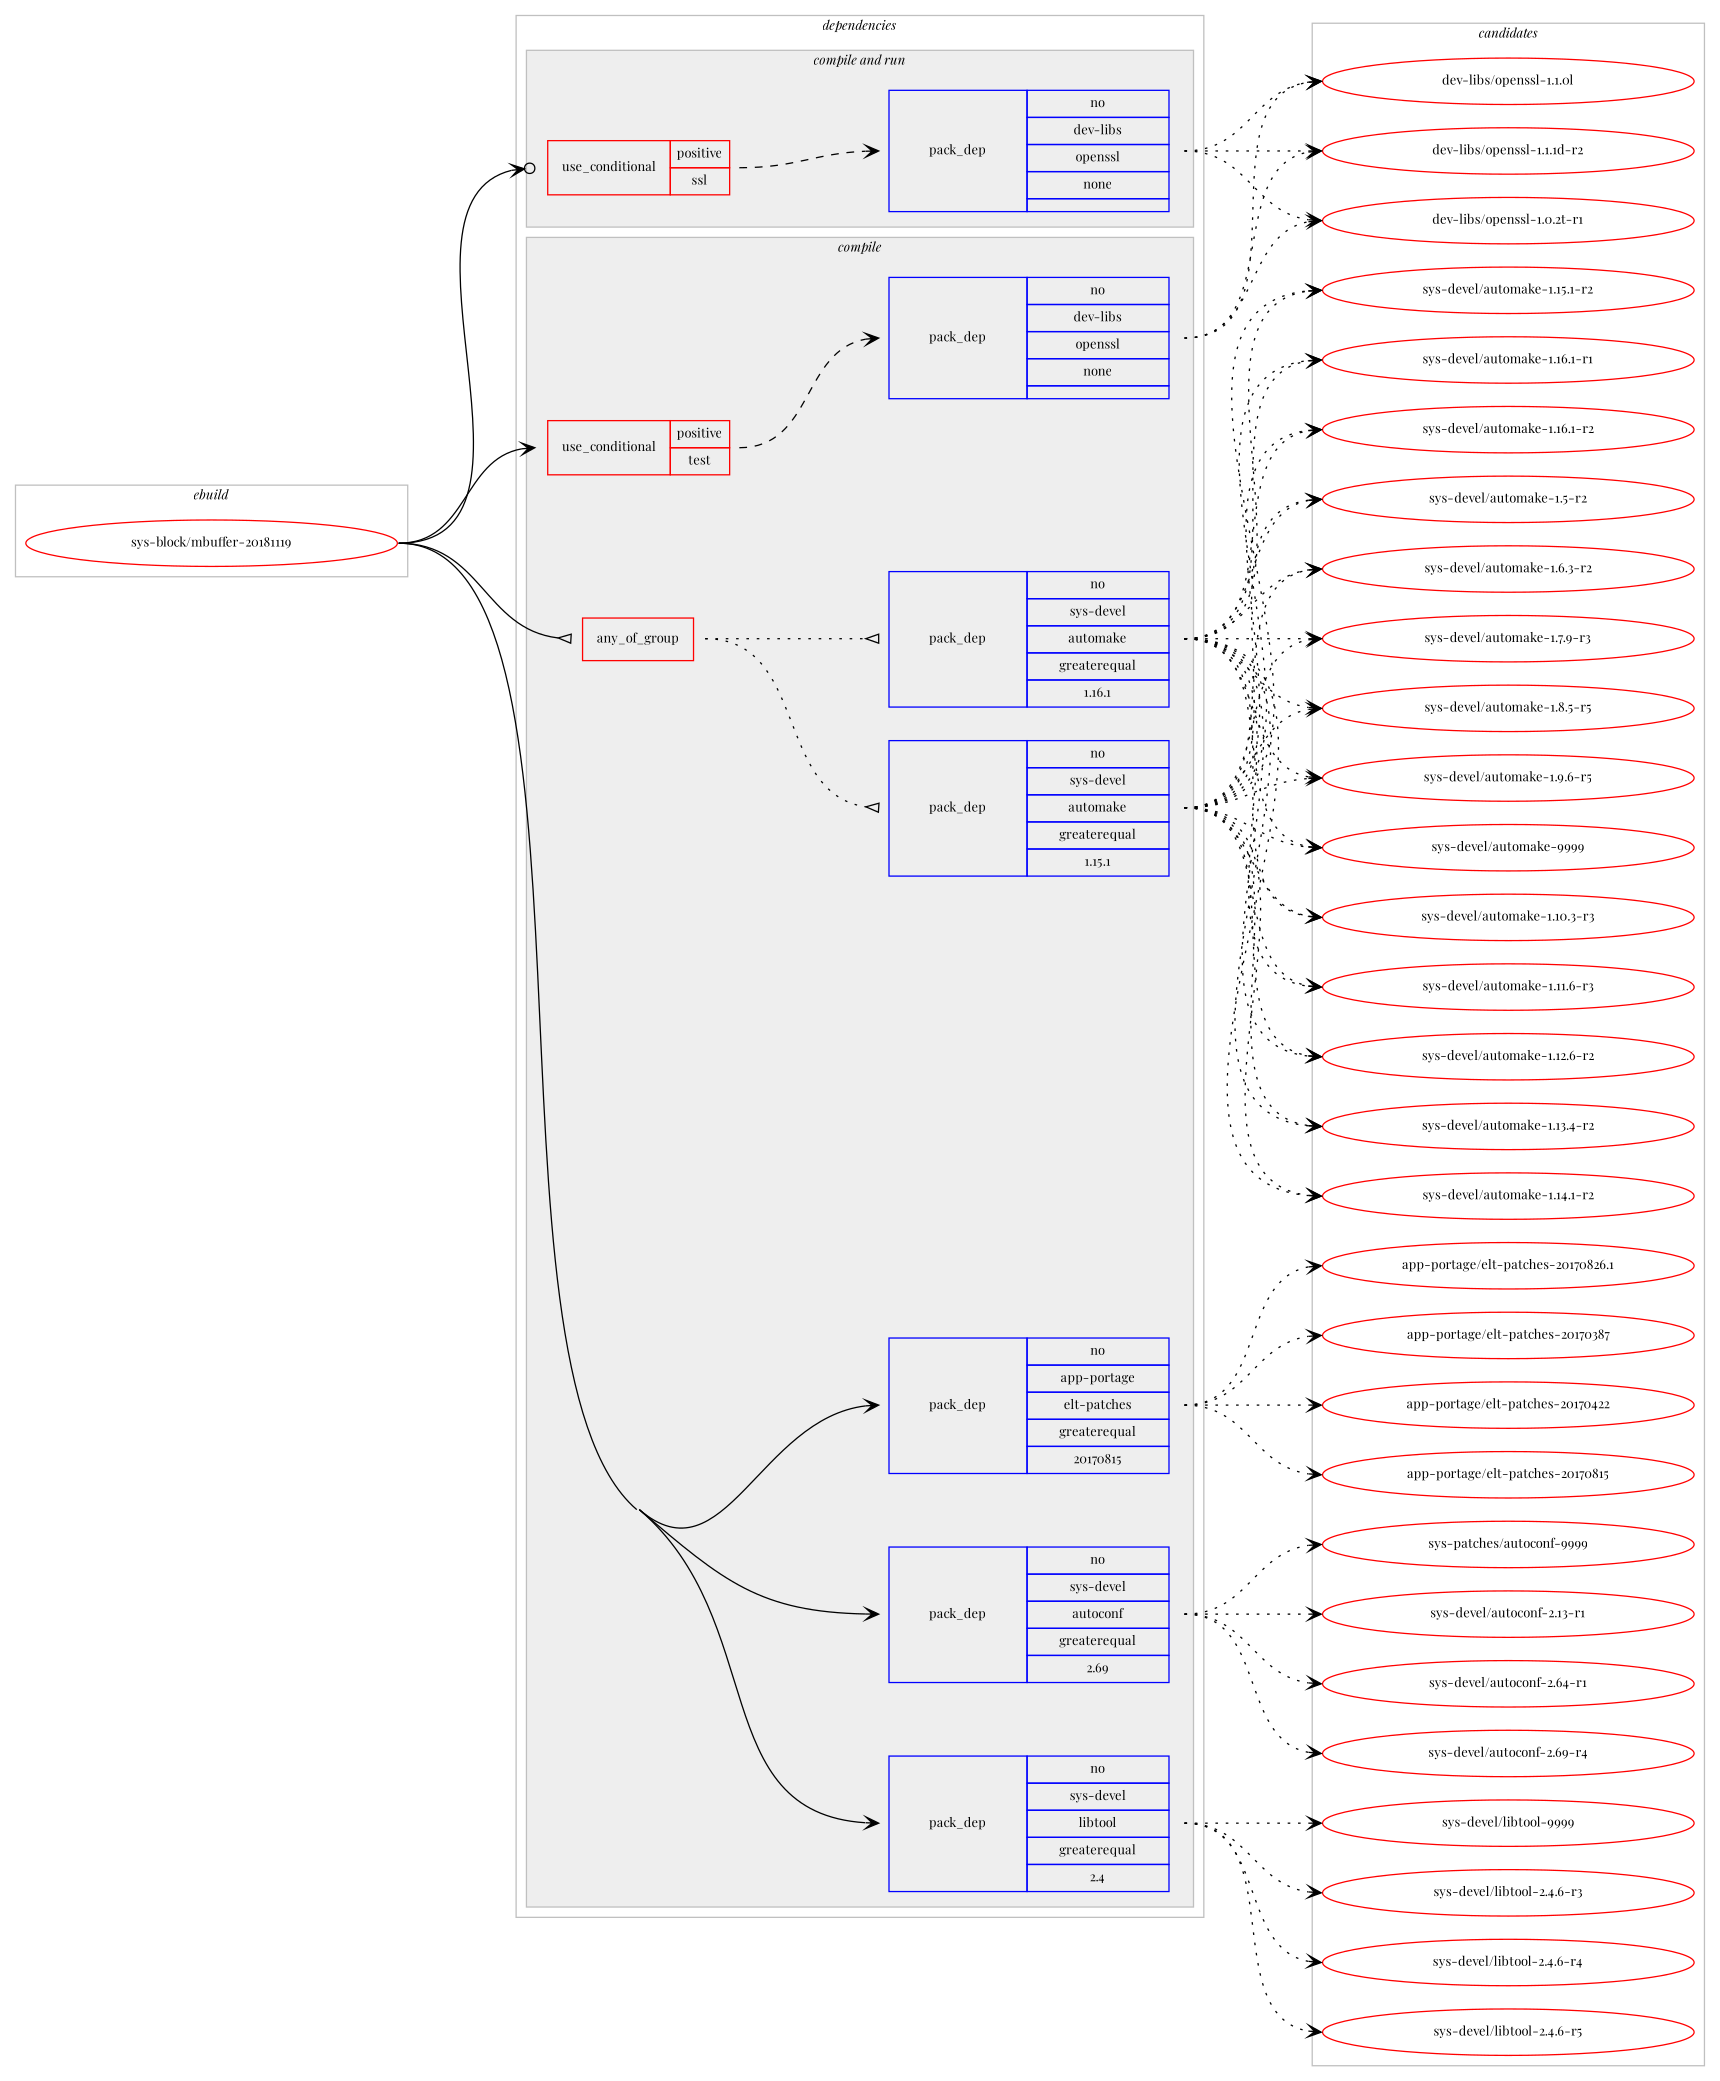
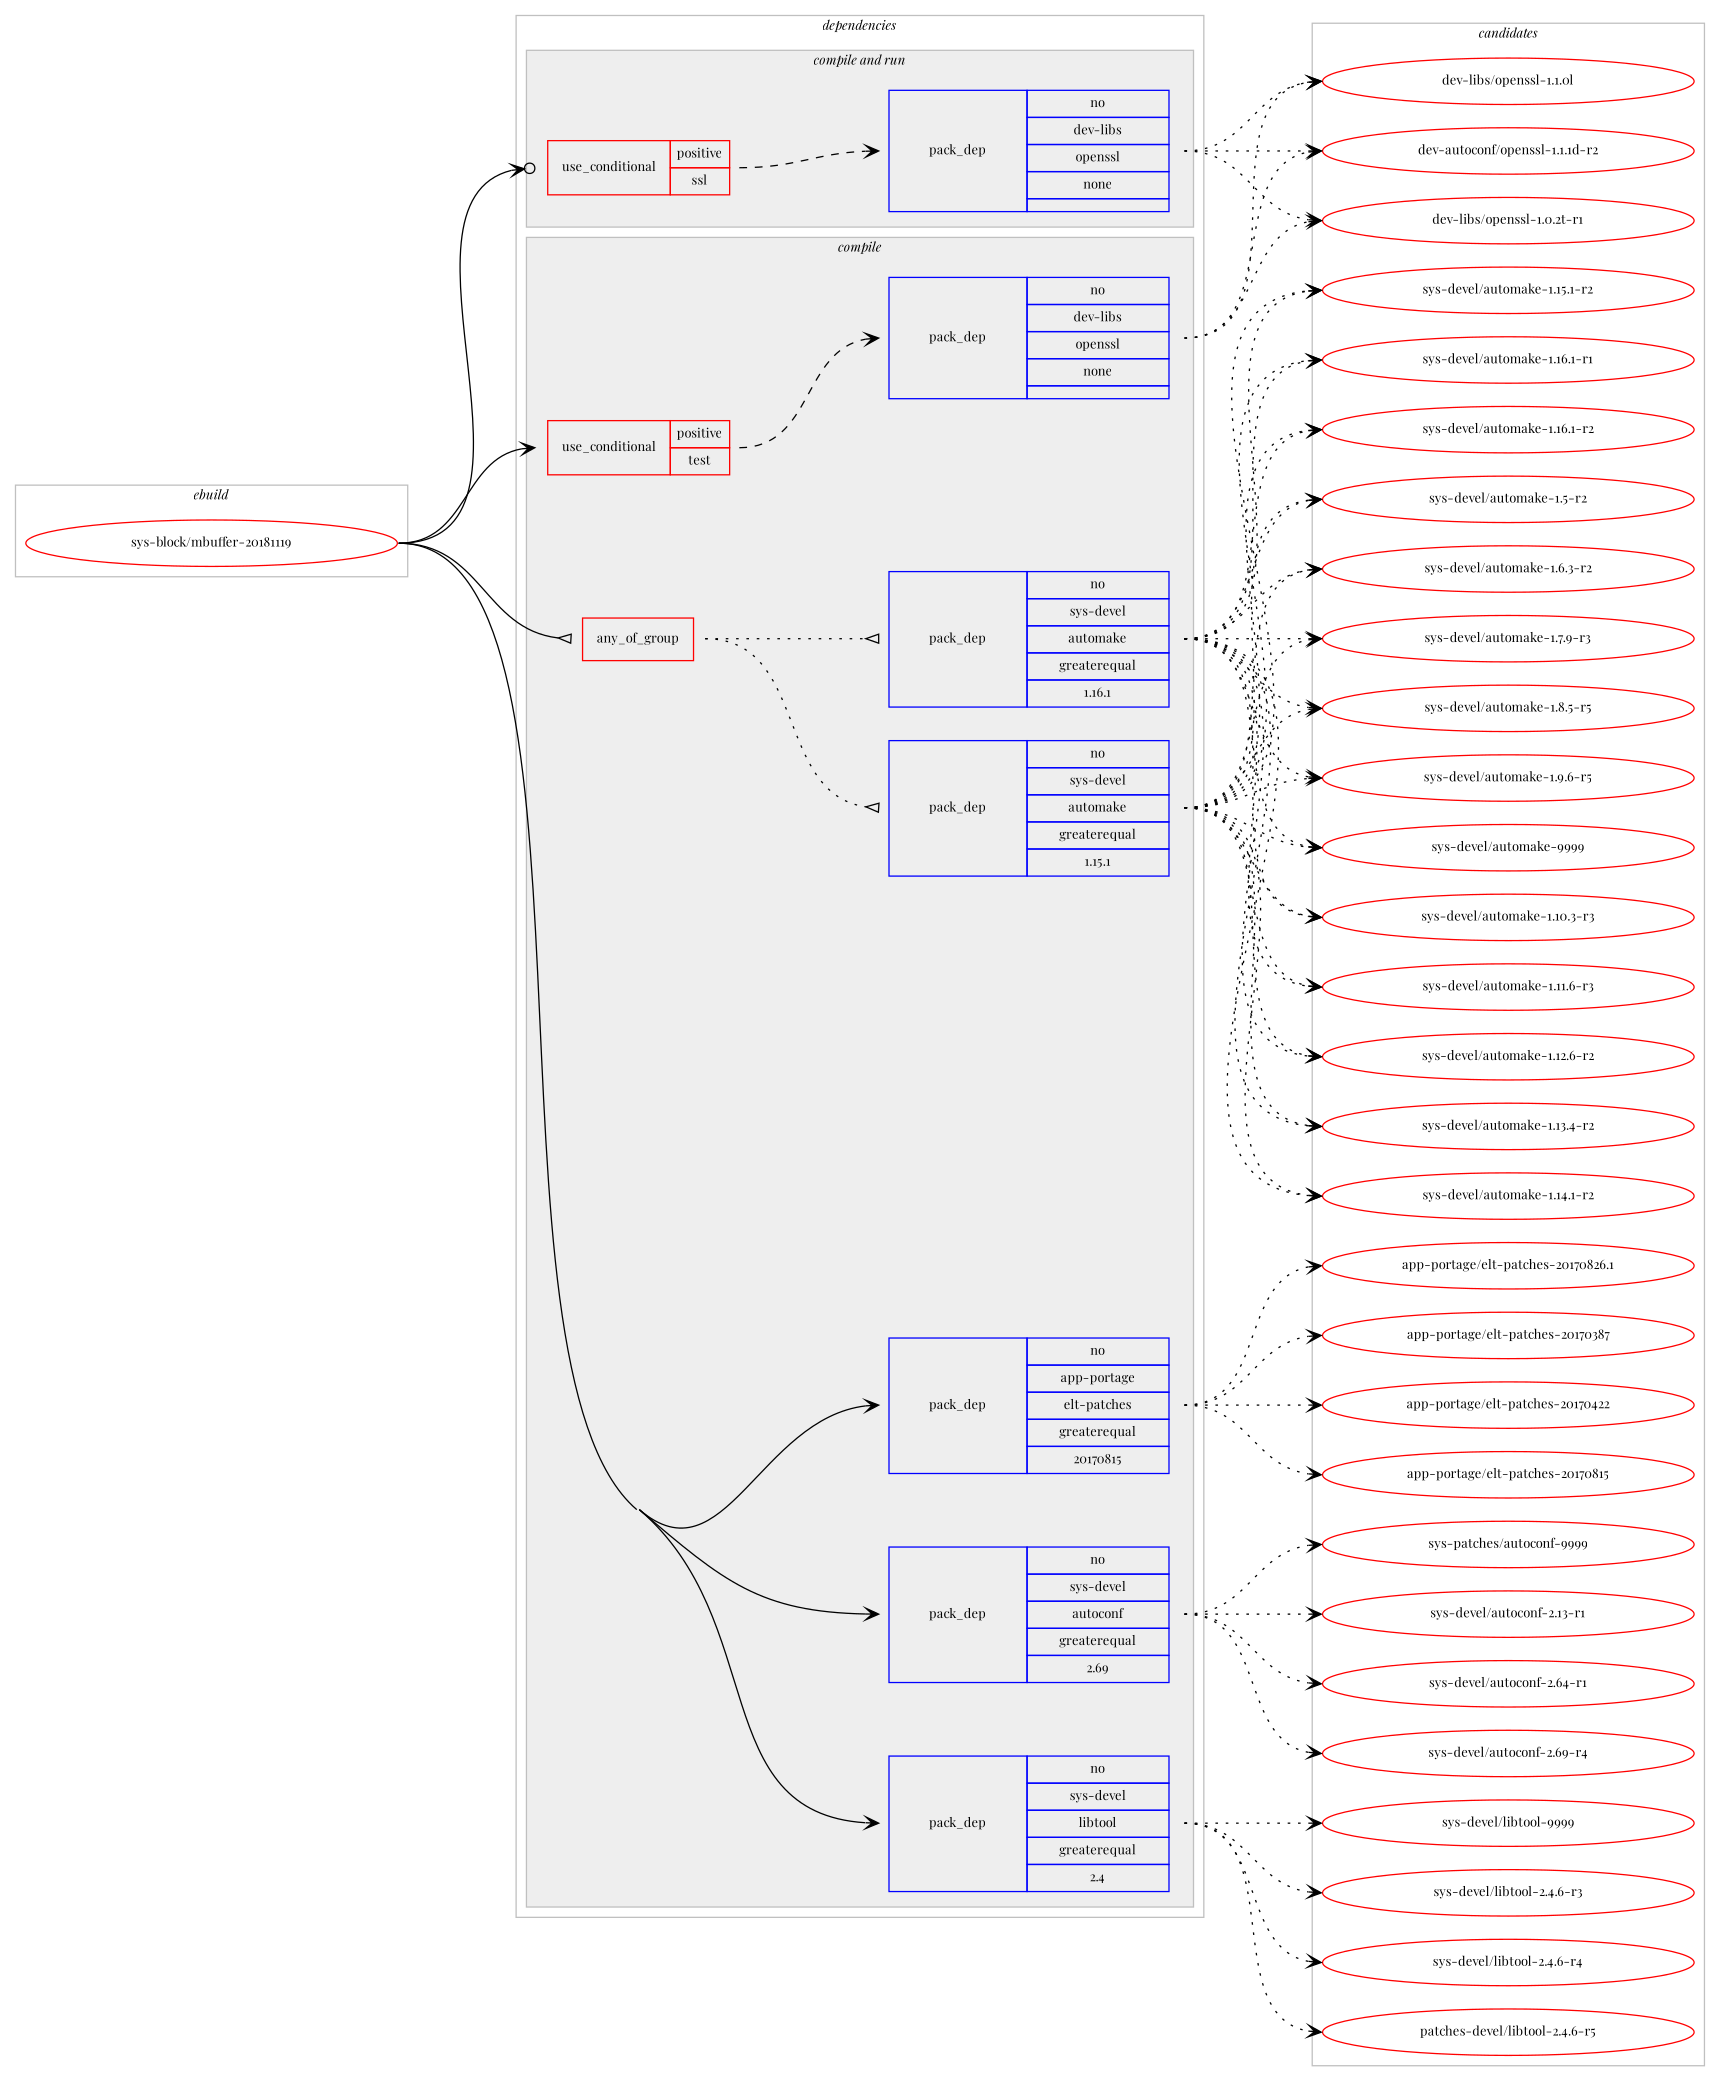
node "dev-libs/openssl-1.1.1d-r2": label "dev-libs/openssl-1.1.1d-r2" -> "dev-autoconf/openssl-1.1.1d-r2"
node "sys-devel/libtool-2.4.6-r5": label "sys-devel/libtool-2.4.6-r5" -> "patches-devel/libtool-2.4.6-r5"
